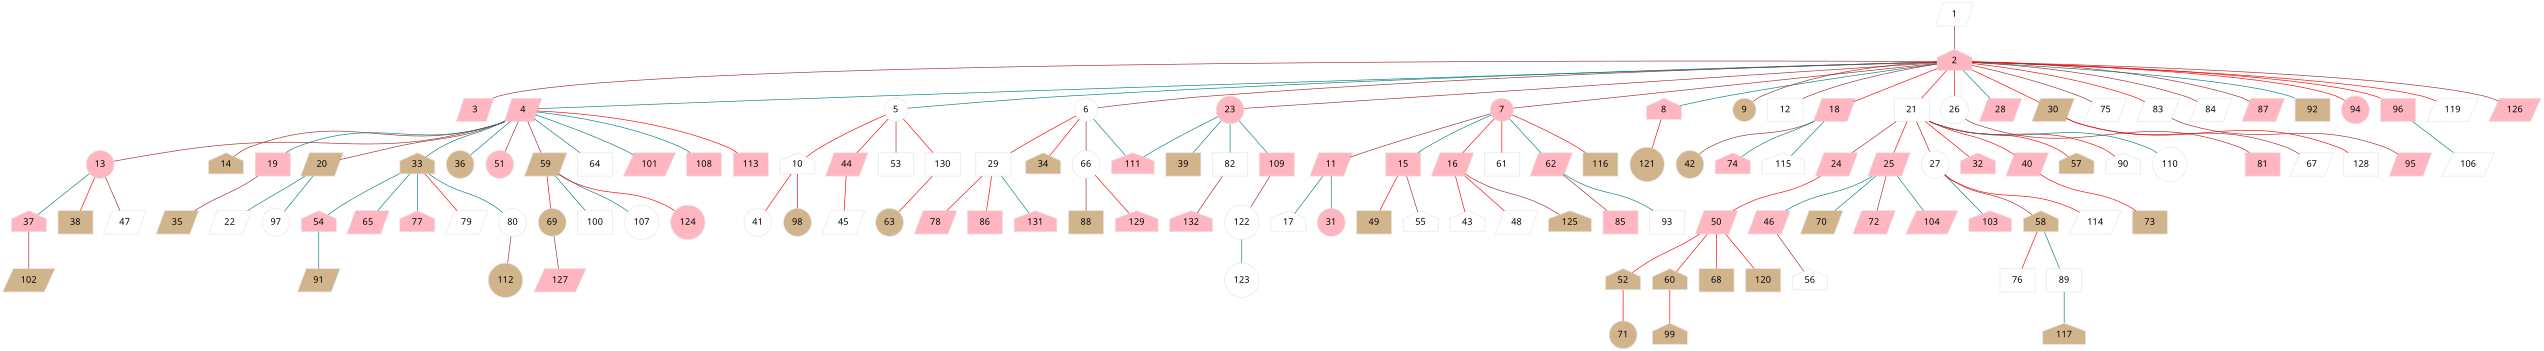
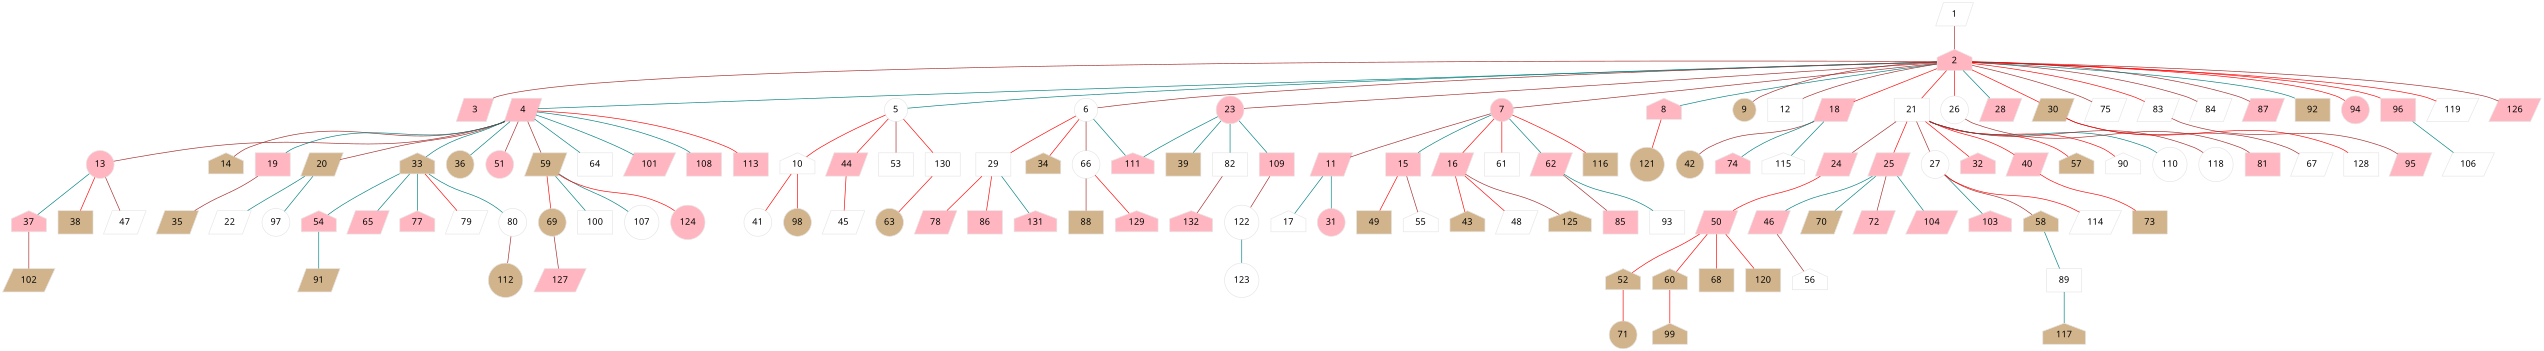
node "118": added
node "43": fillcolor white -> tan
node "76": removed
